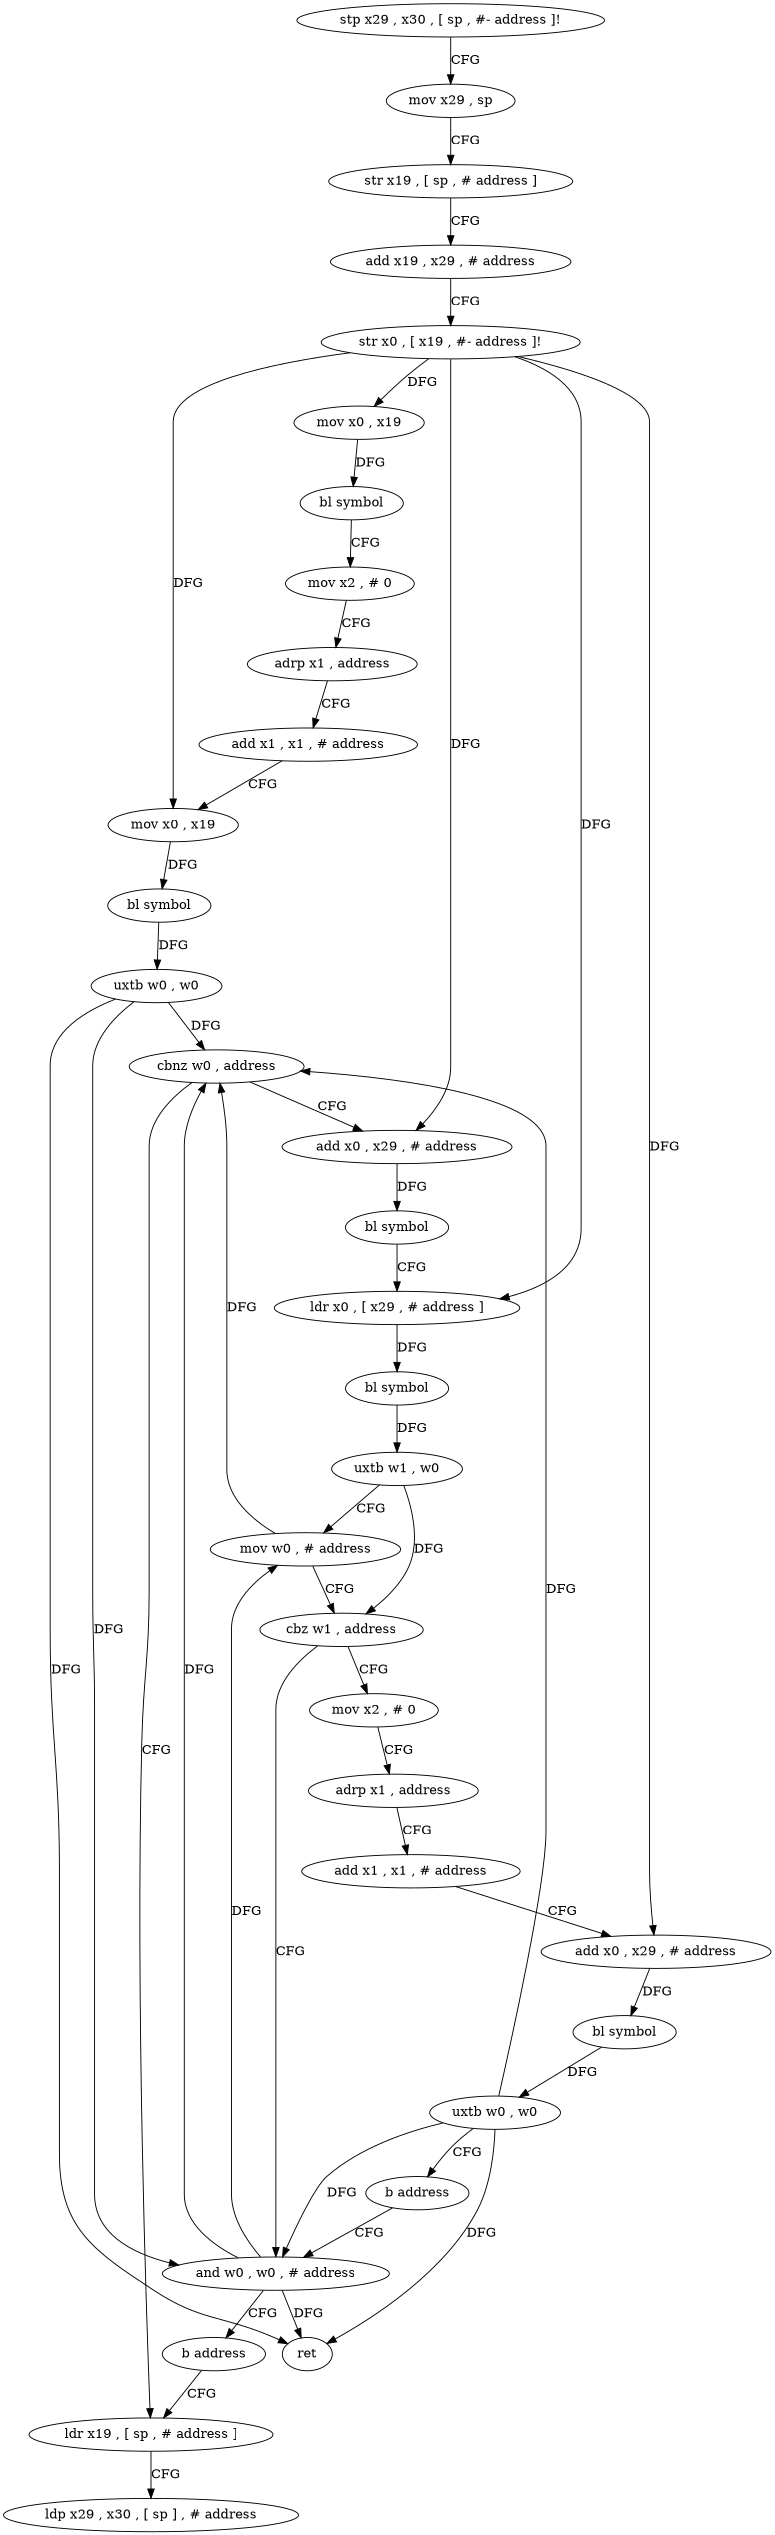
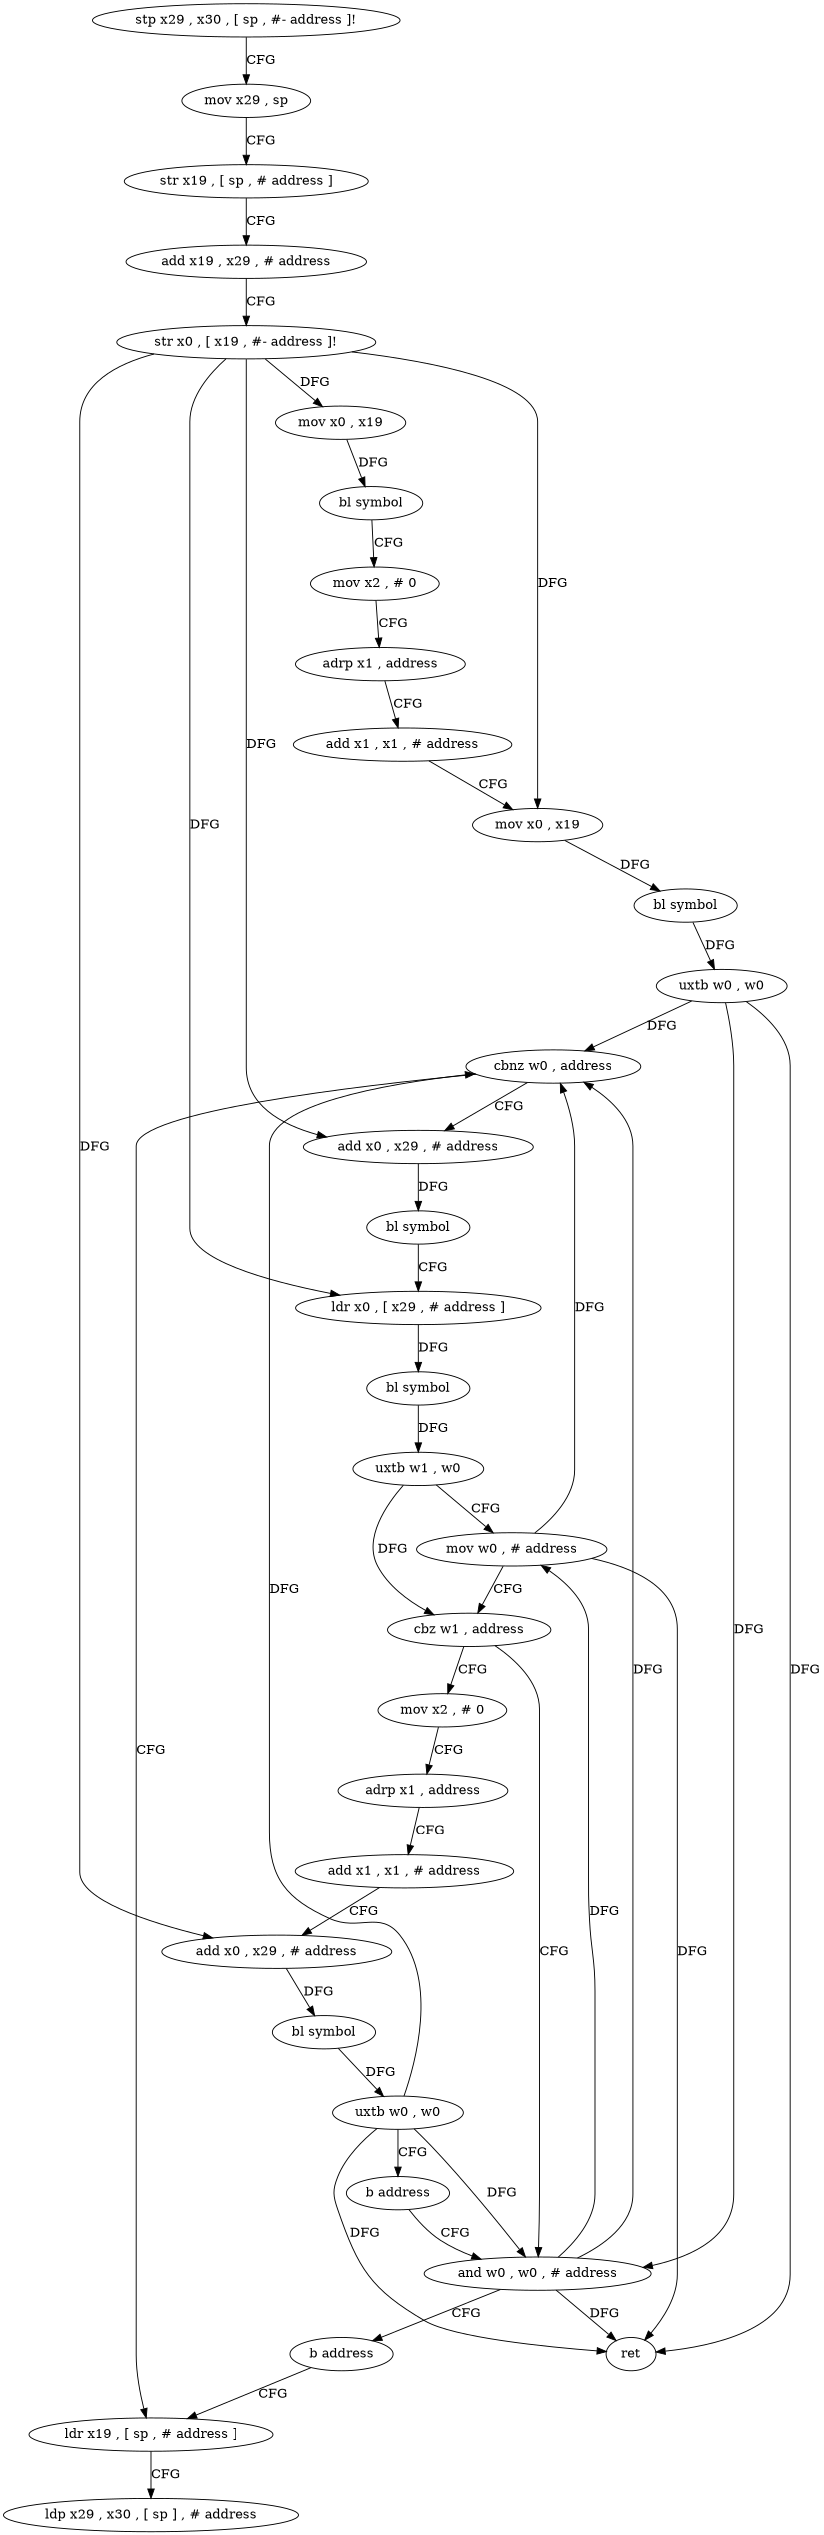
edge "mov w0 , # address" -> "ret": added, label "DFG"
